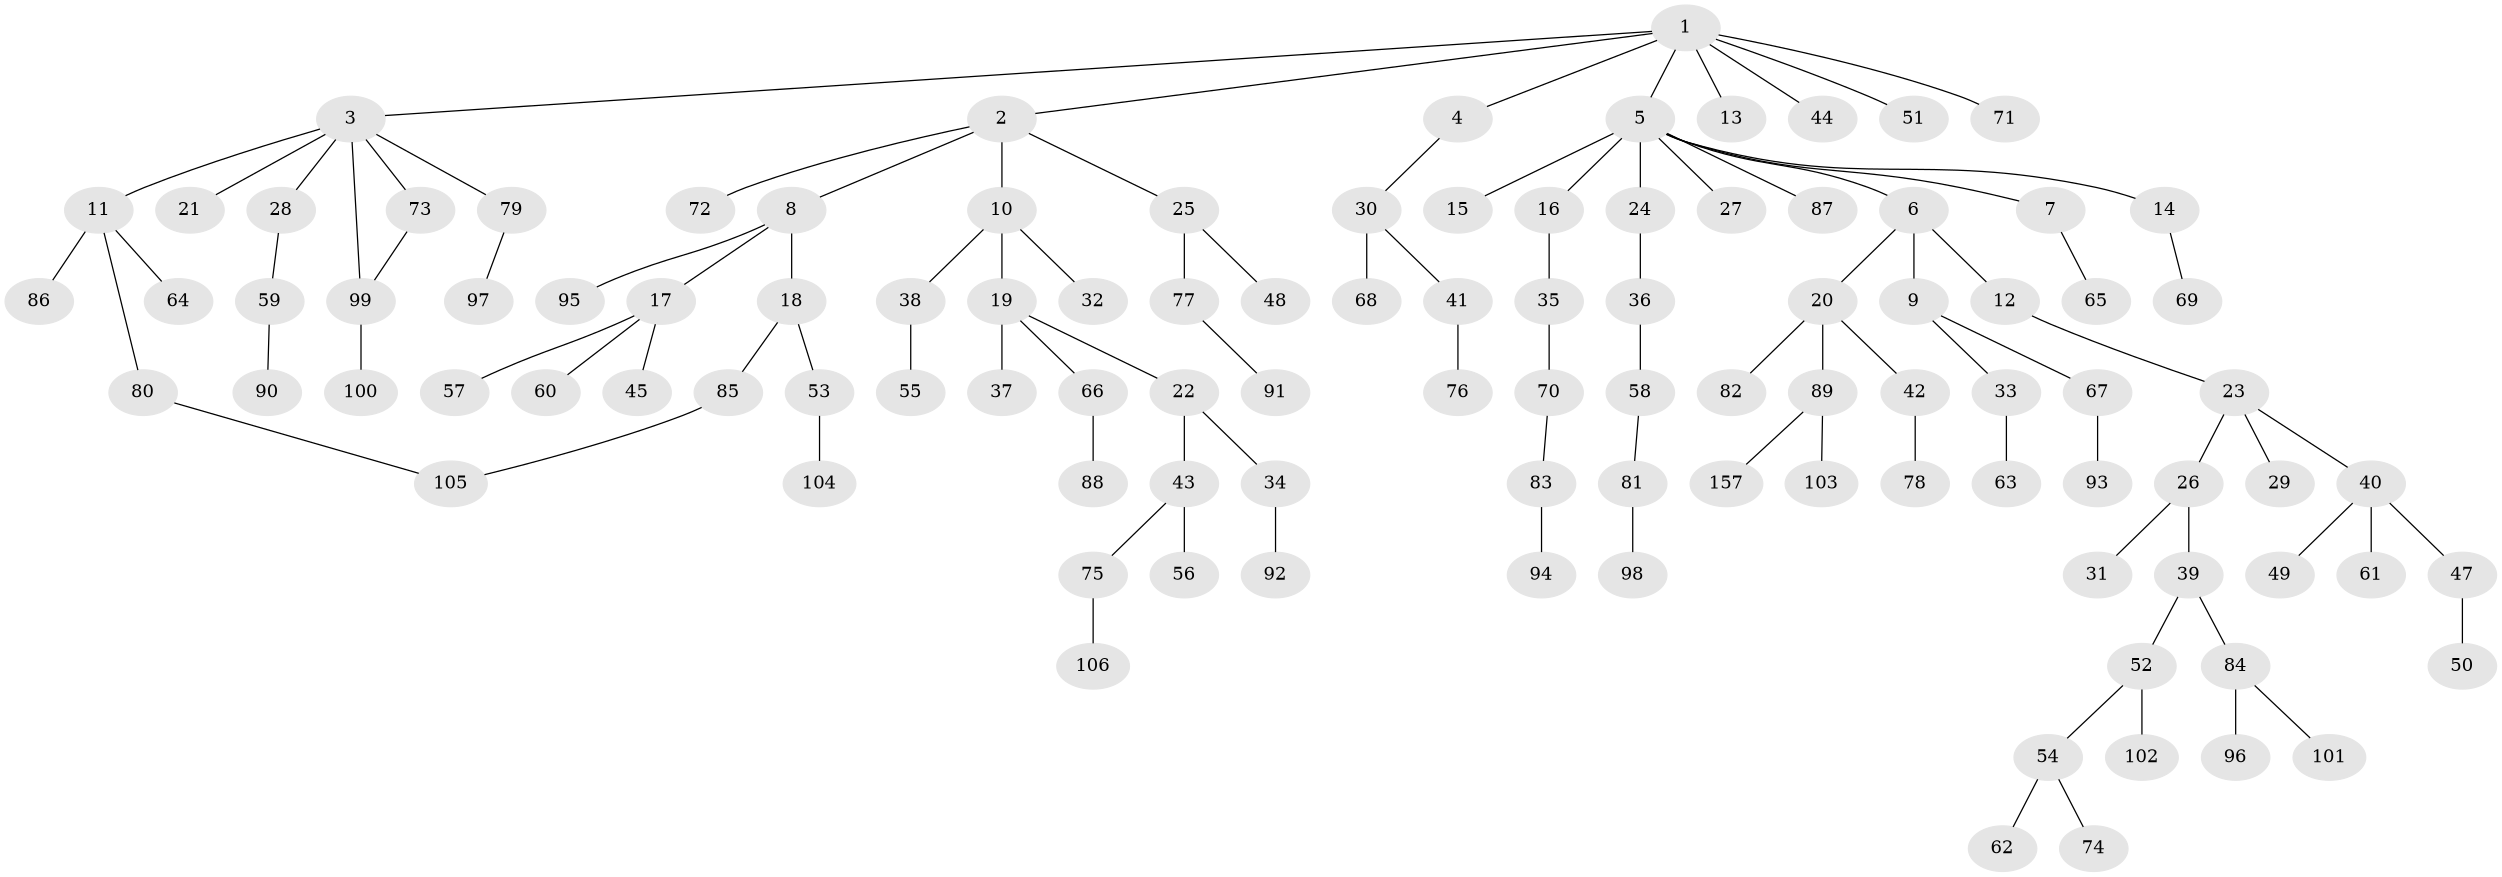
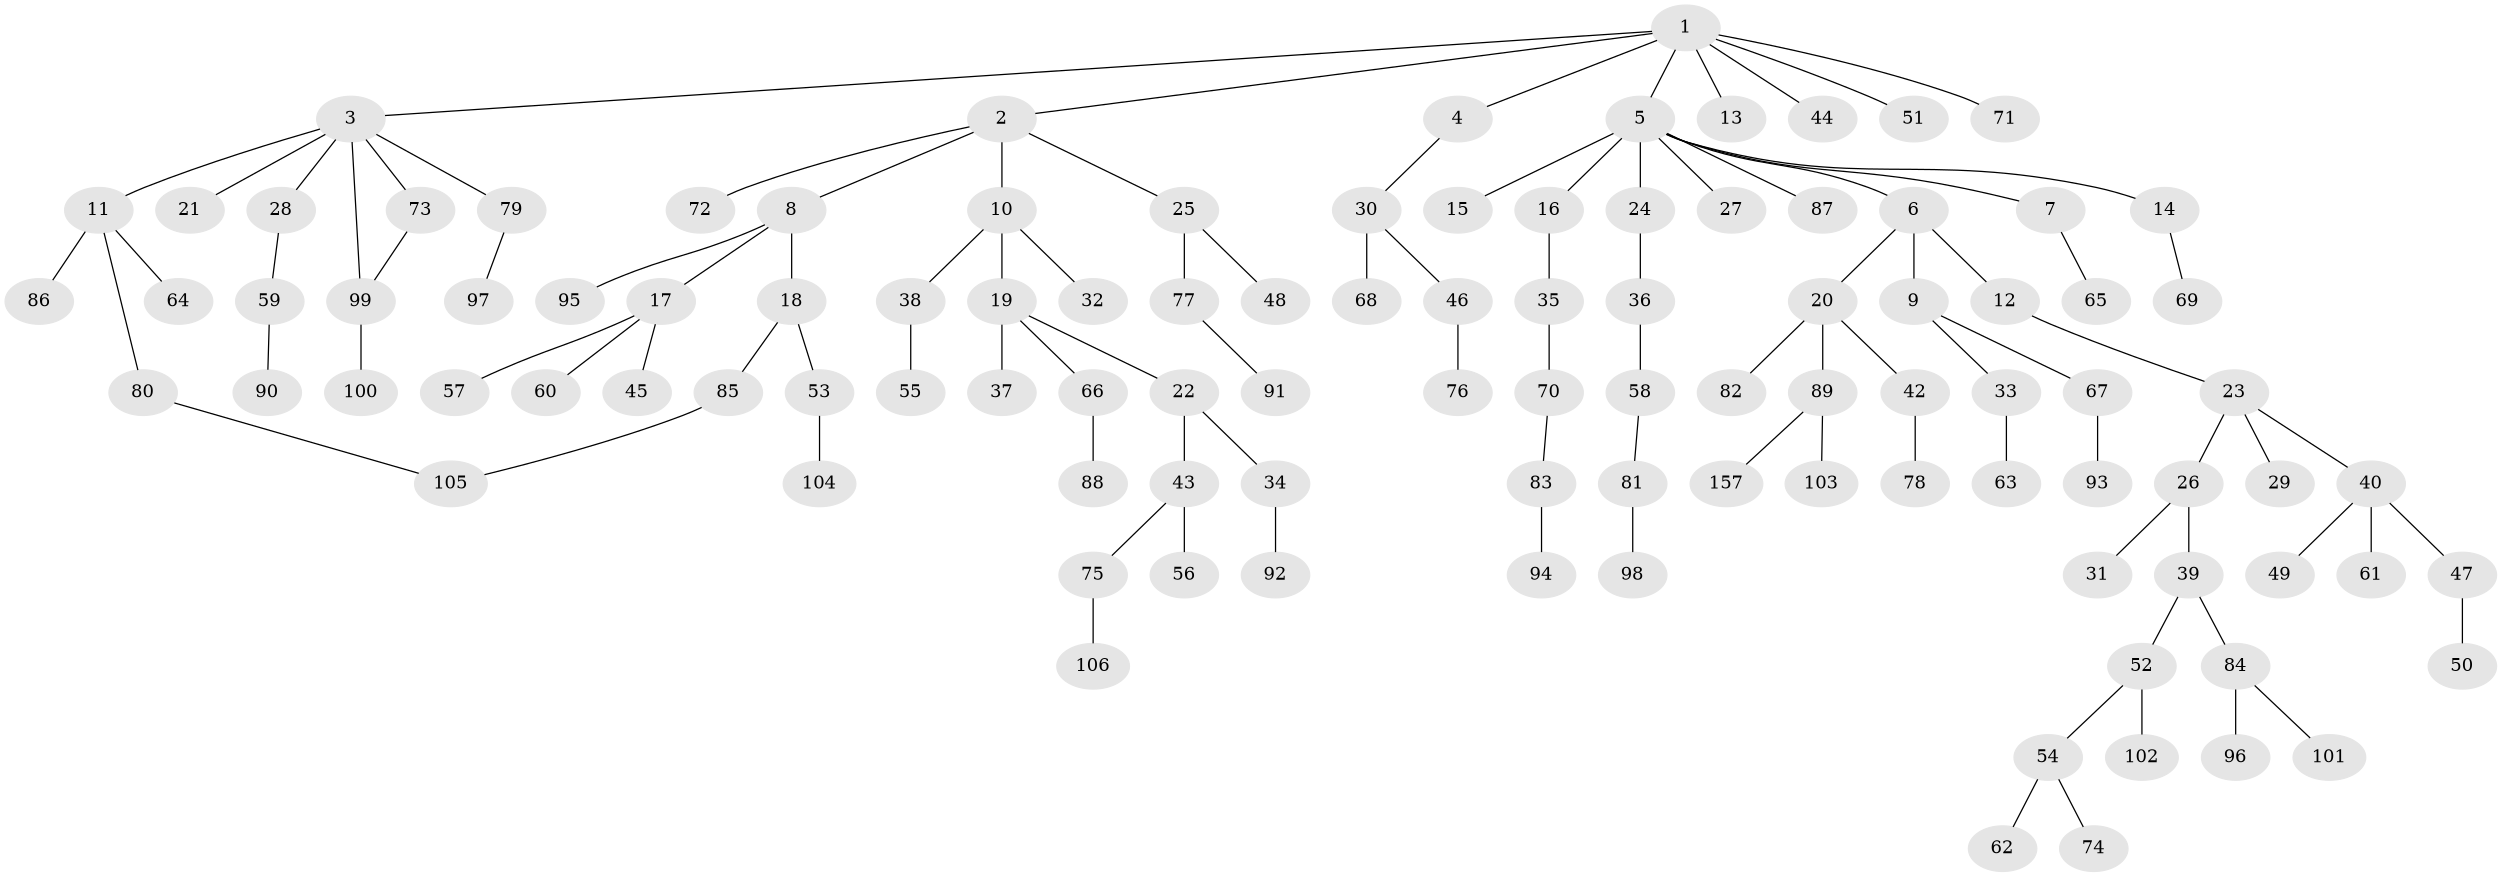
node "41": label "41" -> "46"
